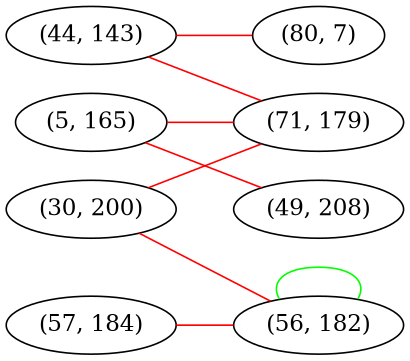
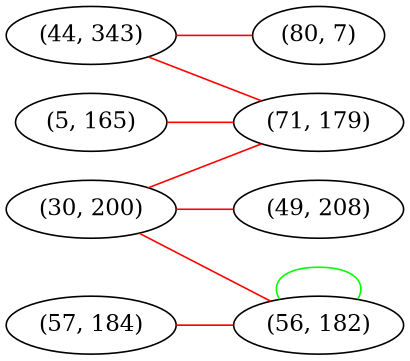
node "(44, 143)": label "(44, 143)" -> "(44, 343)"
edge "(5, 165)" -- "(49, 208)": now "(30, 200)" -- "(49, 208)"
